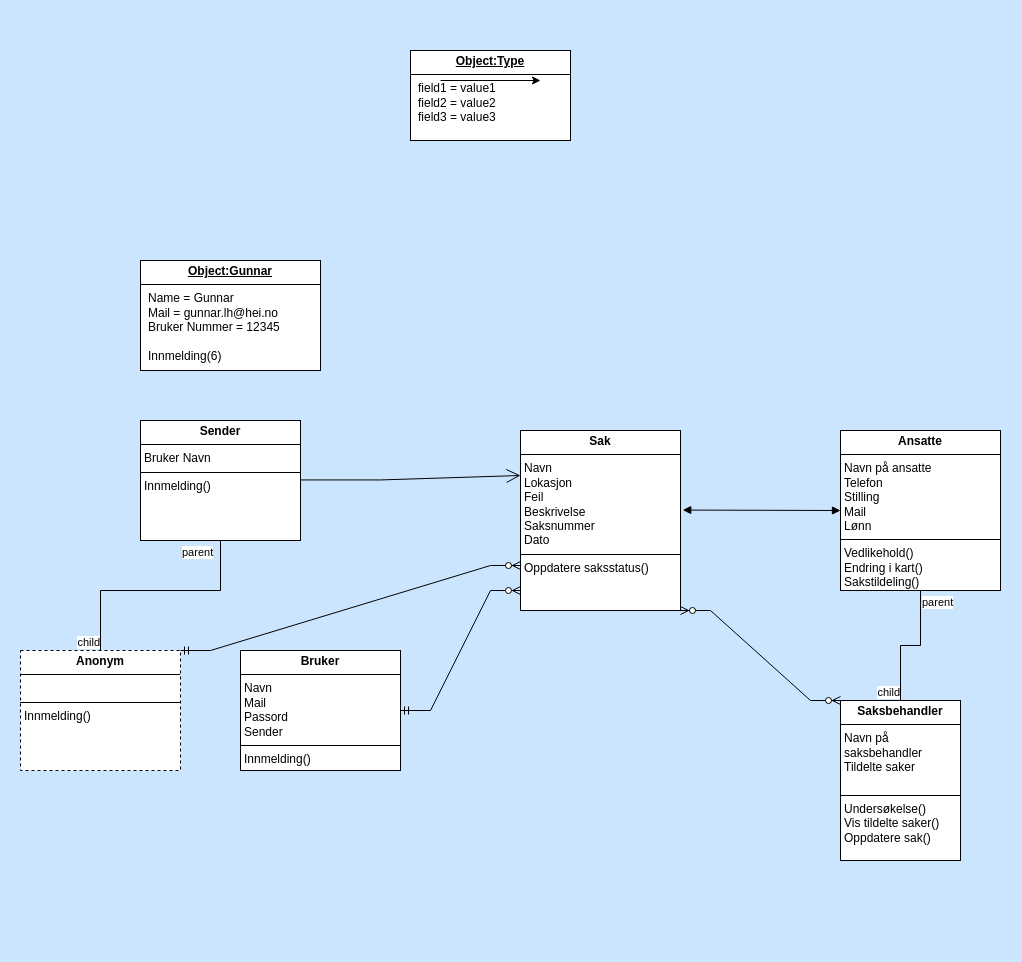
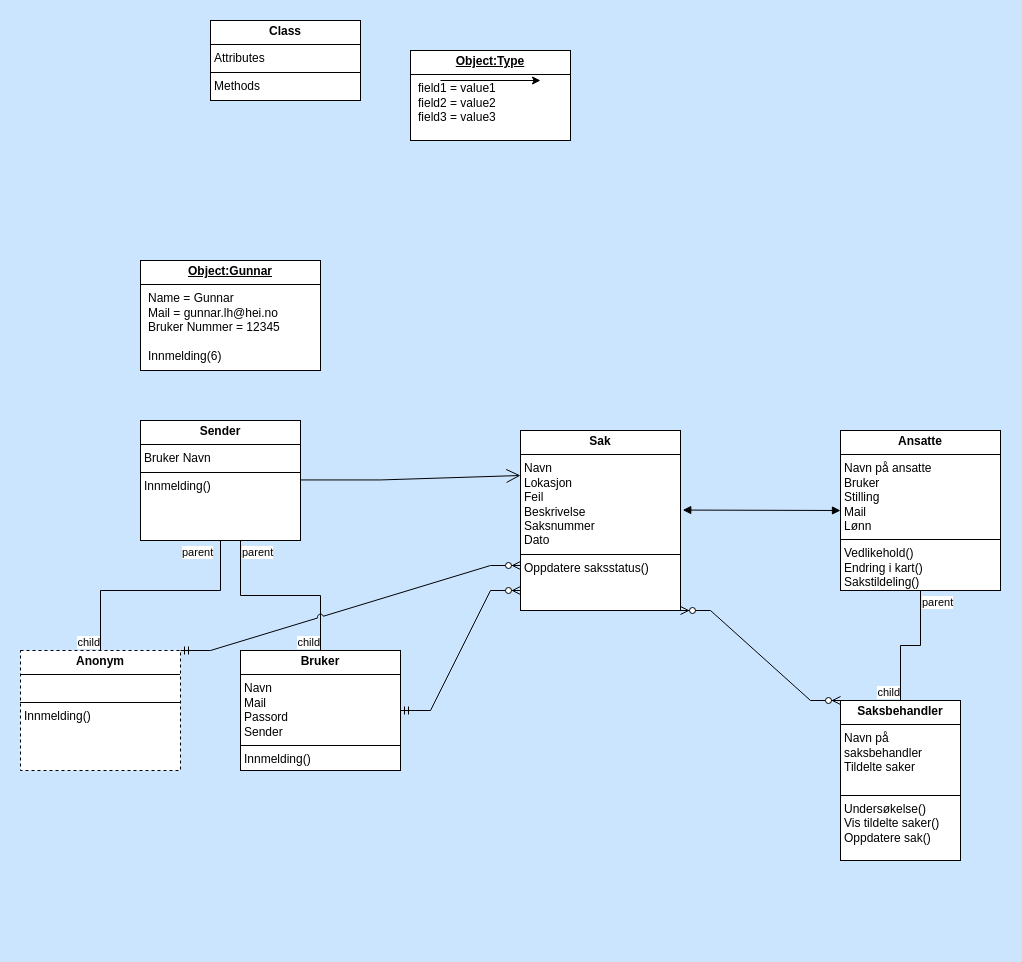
node "Class Attributes Methods": added
node "Ansatte Navn på ansatte Telefon Stilling Mail Lønn Vedlikehold() Endring i kart() Sakstildeling()": label "Ansatte Navn på ansatte Telefon Stilling Mail Lønn Vedlikehold() Endring i kart() Sakstildeling()" -> "Ansatte Navn på ansatte Bruker Stilling Mail Lønn Vedlikehold() Endring i kart() Sakstildeling()"
edge "Sender Bruker Navn Innmelding()" -- "Bruker Navn Mail Passord Sender Innmelding()": added, labels "parent", "child"
